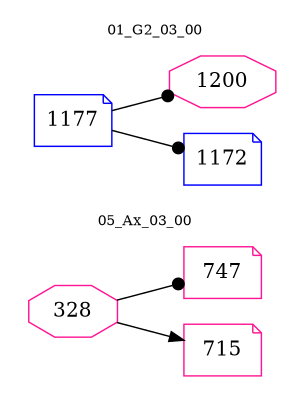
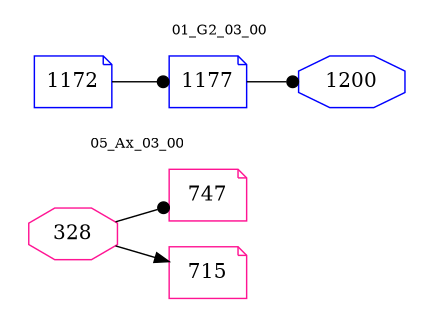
node "1200": color deeppink -> blue
edge "1177" -> "1172": reversed
